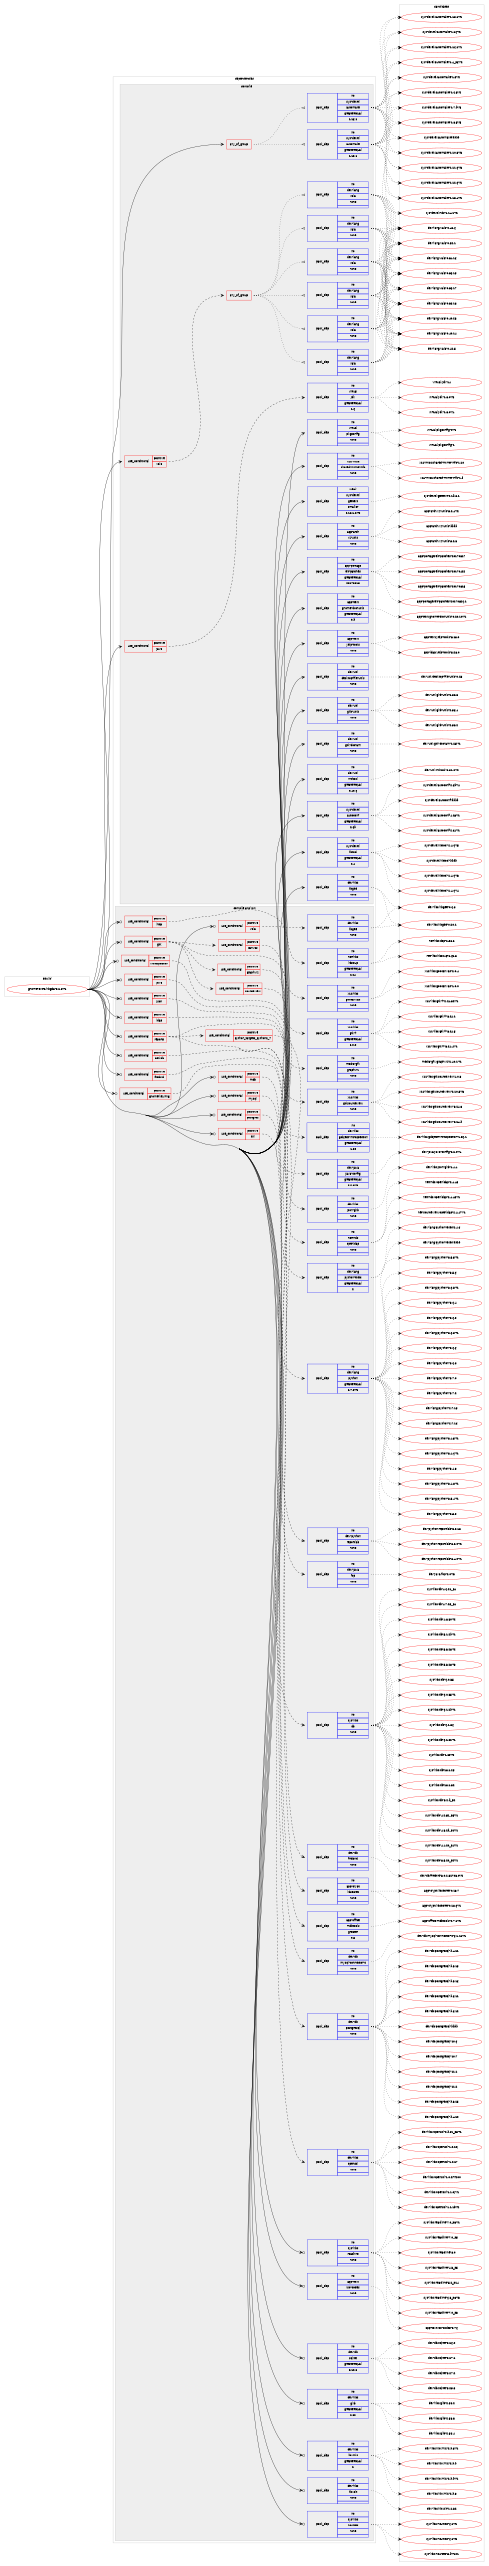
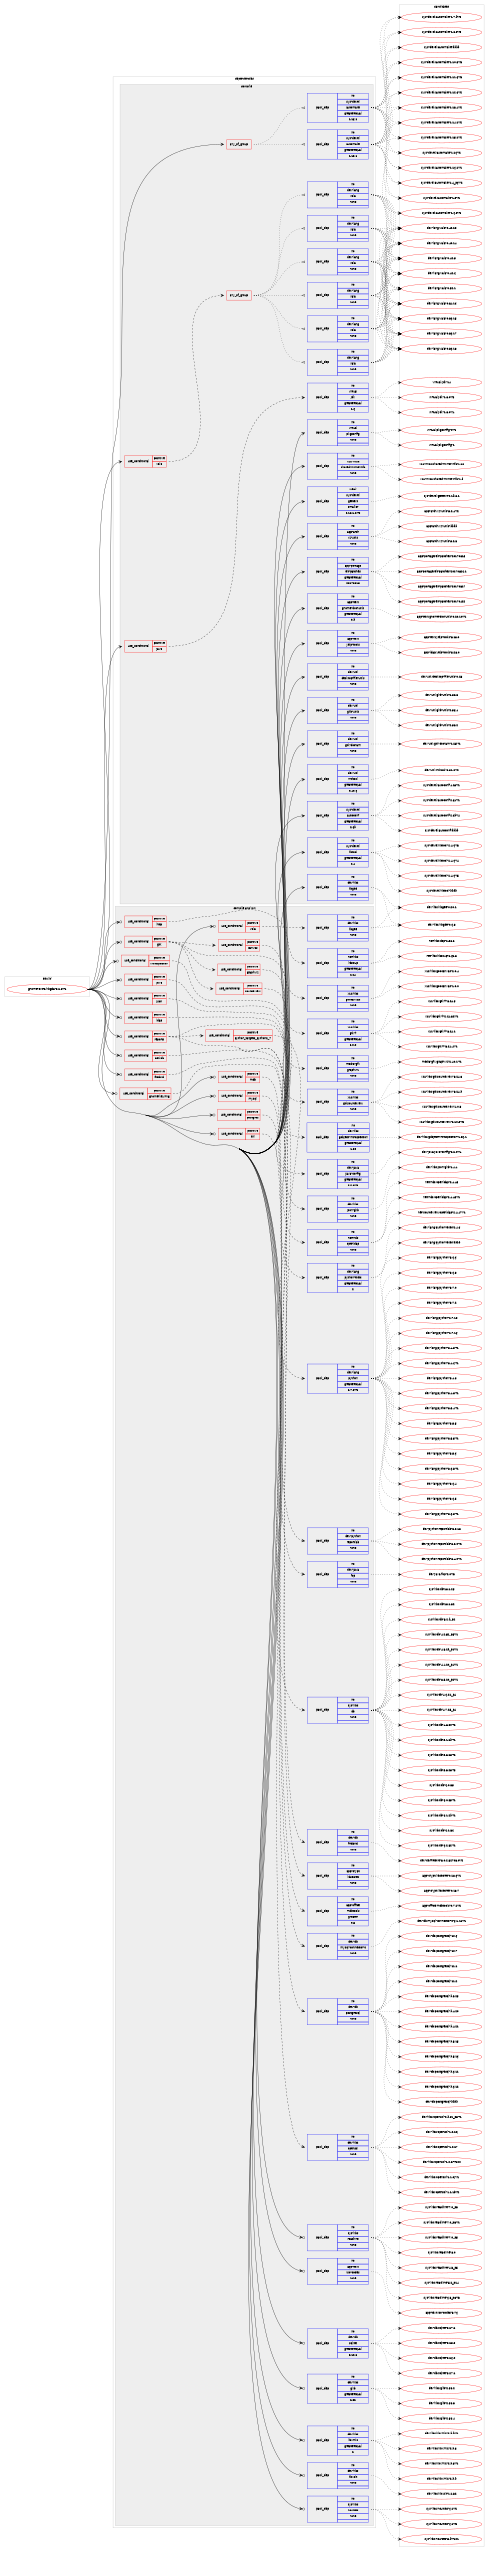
node "sys-devel/nds-1.14.1-r2": label "sys-devel/nds-1.14.1-r2" -> "sys-devel/automake-1.14.1-r2"
node "sys-libs/db-1.85-r3": removed
